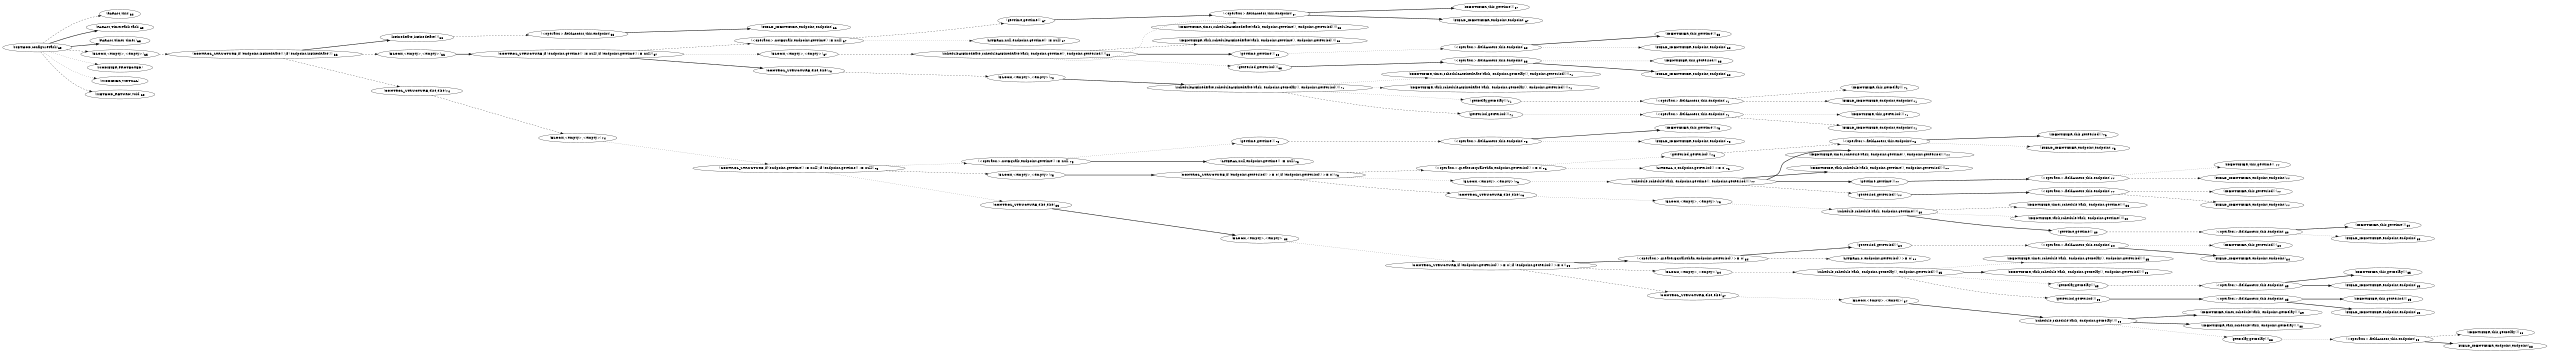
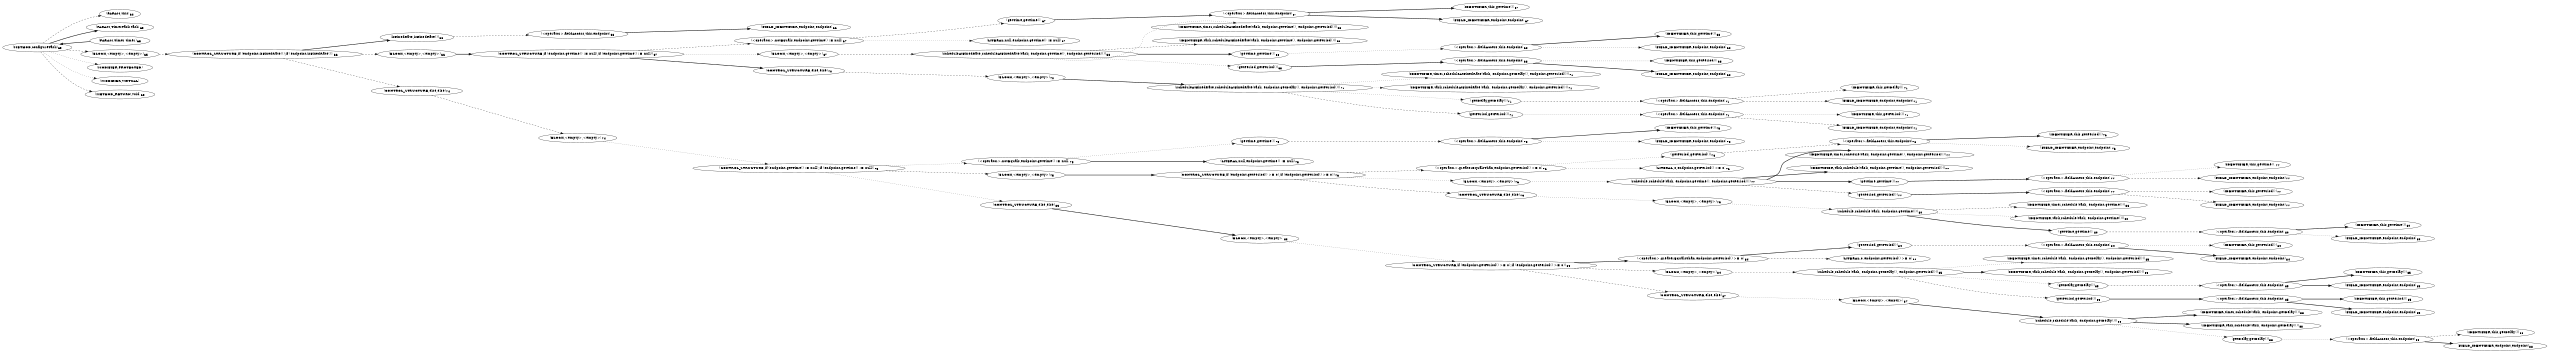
edge "(METHOD,configureTask)" -> "(PARAM,Timer timer)": reversed
node "(IDENTIFIER,timer,schedule(task, endpoint.getDelay()))": text "89" -> "88"
